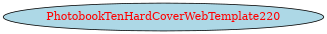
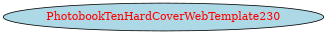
node "PhotobookTenHardCoverWebTemplate220": label "PhotobookTenHardCoverWebTemplate220" -> "PhotobookTenHardCoverWebTemplate230"
